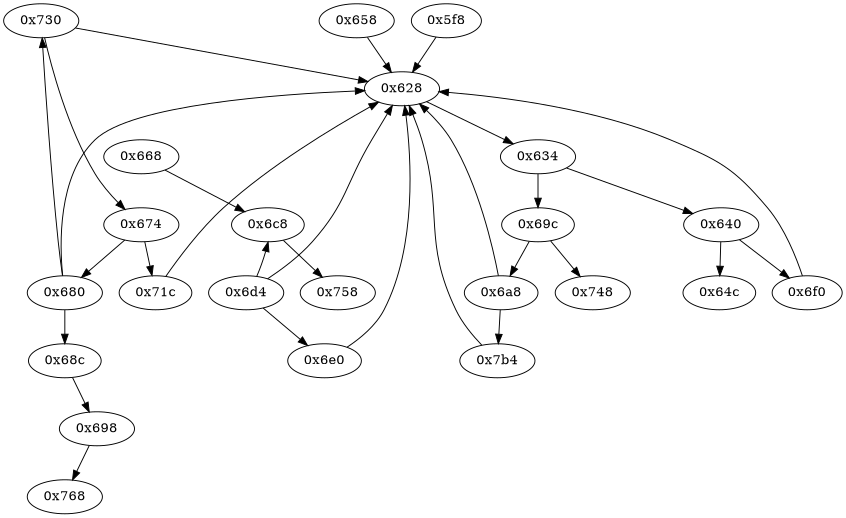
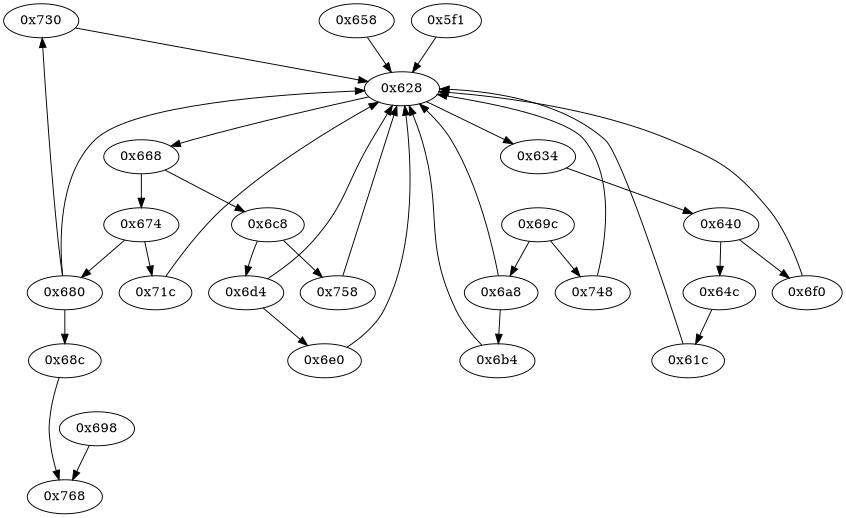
node "0x5f8": label "0x5f8" -> "0x5f1"
edge "0x628" -> "0x668": added
edge "0x730" -> "0x674": now "0x668" -> "0x674"
edge "0x748" -> "0x628": added
edge "0x634" -> "0x69c": removed
edge "0x758" -> "0x628": added
edge "0x6d4" -> "0x6c8": reversed
node "0x7b4": label "0x7b4" -> "0x6b4"
node "0x61c": added
edge "0x68c" -> "0x698": now "0x68c" -> "0x768"
